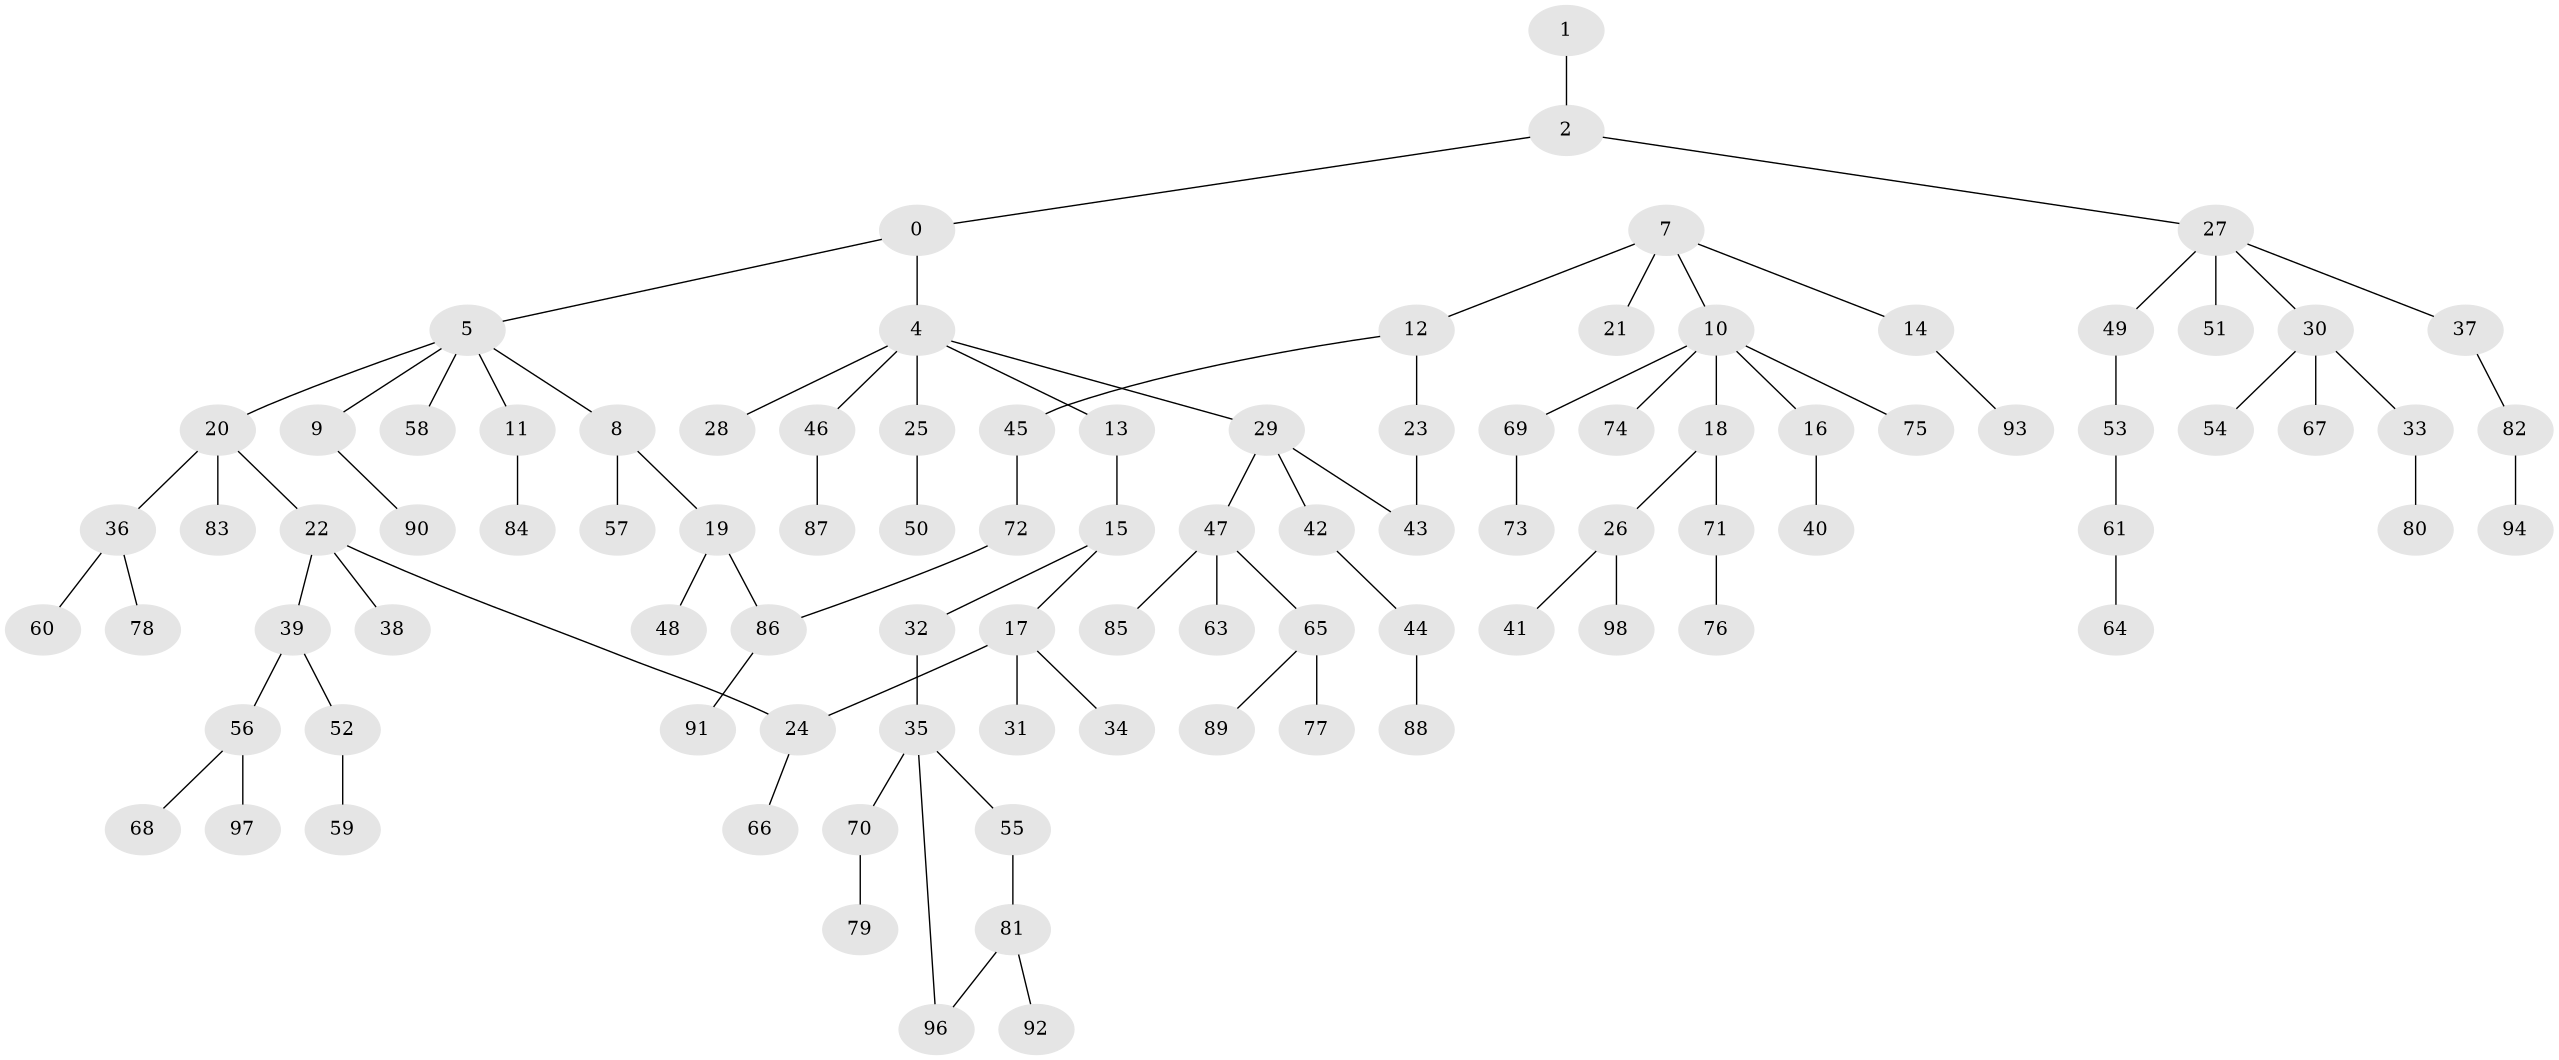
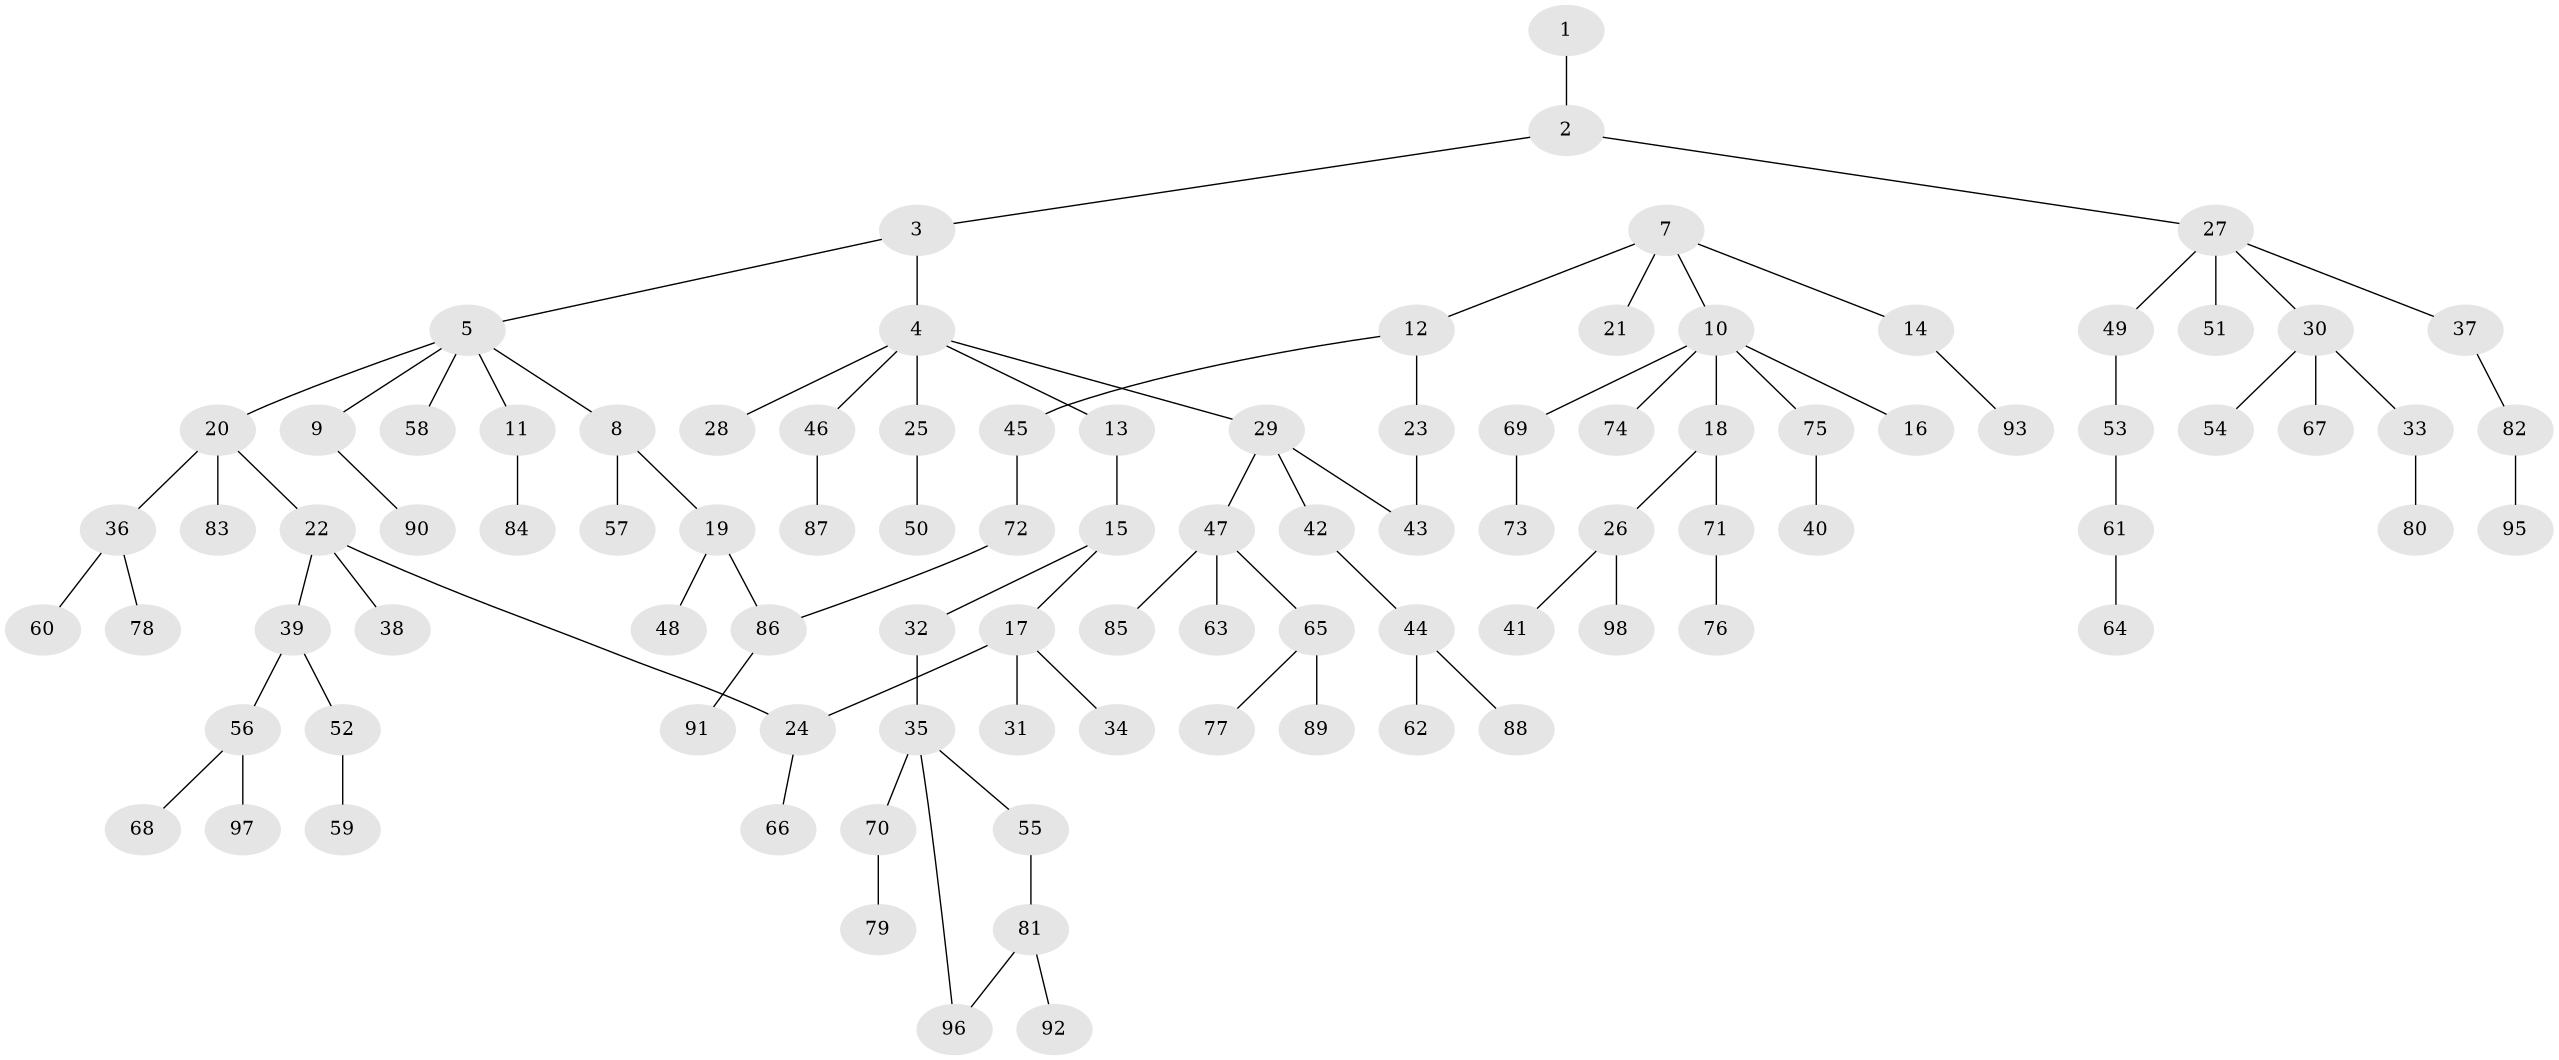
node "0": label "0" -> "3"
edge "16" -- "40": now "75" -- "40"
node "94": label "94" -> "95"
node "62": added
